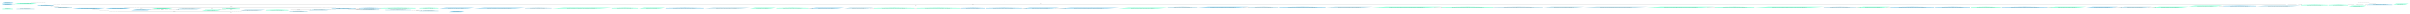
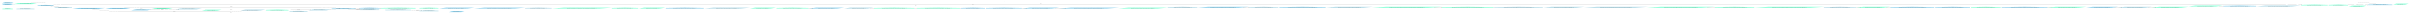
node "fakeAttributes.put(,contextAttrs)@@@12@@@['1', '1', '1']": removed
